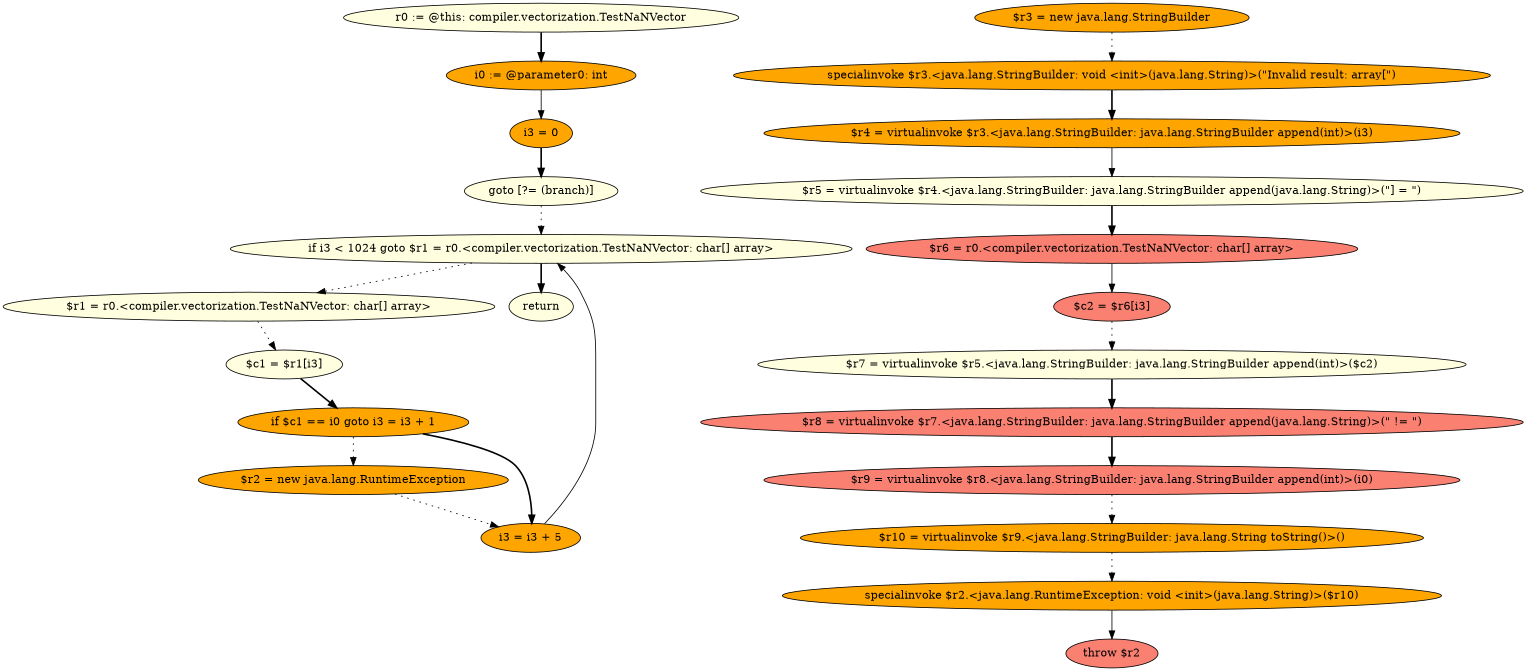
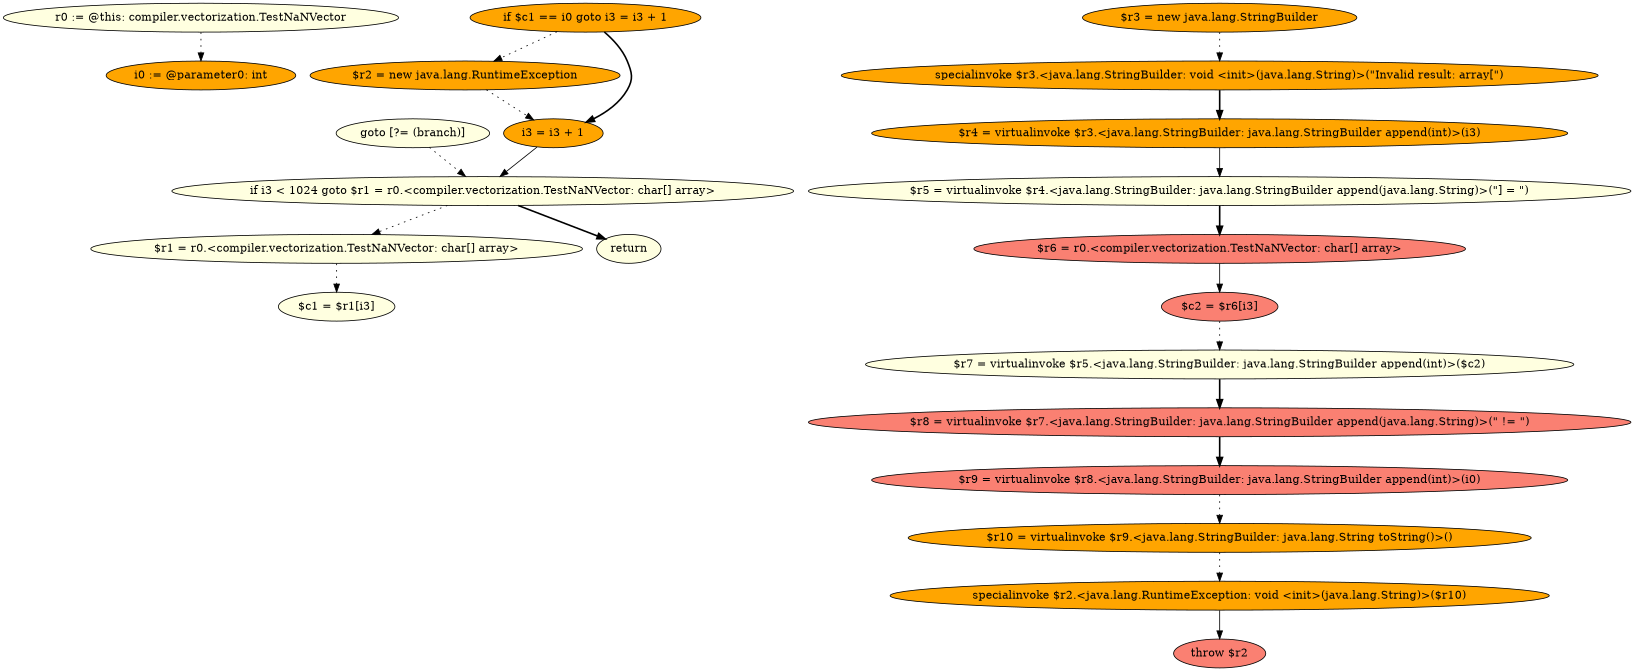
edge "r0 := @this: compiler.vectorization.TestNaNVector" -> "i0 := @parameter0: int": style bold -> dotted
node "i3 = 0": removed
edge "$c1 = $r1[i3]" -> "if $c1 == i0 goto i3 = i3 + 1": removed
node "i3 = i3 + 5": label "i3 = i3 + 5" -> "i3 = i3 + 1"
